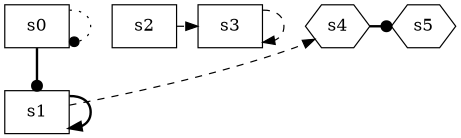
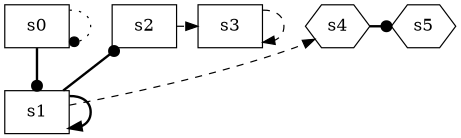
edge "s1" -> "s2": added
